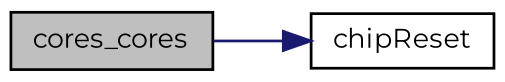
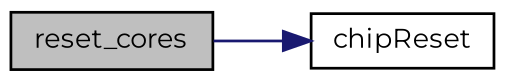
node "cores_cores": label "cores_cores" -> "reset_cores"
